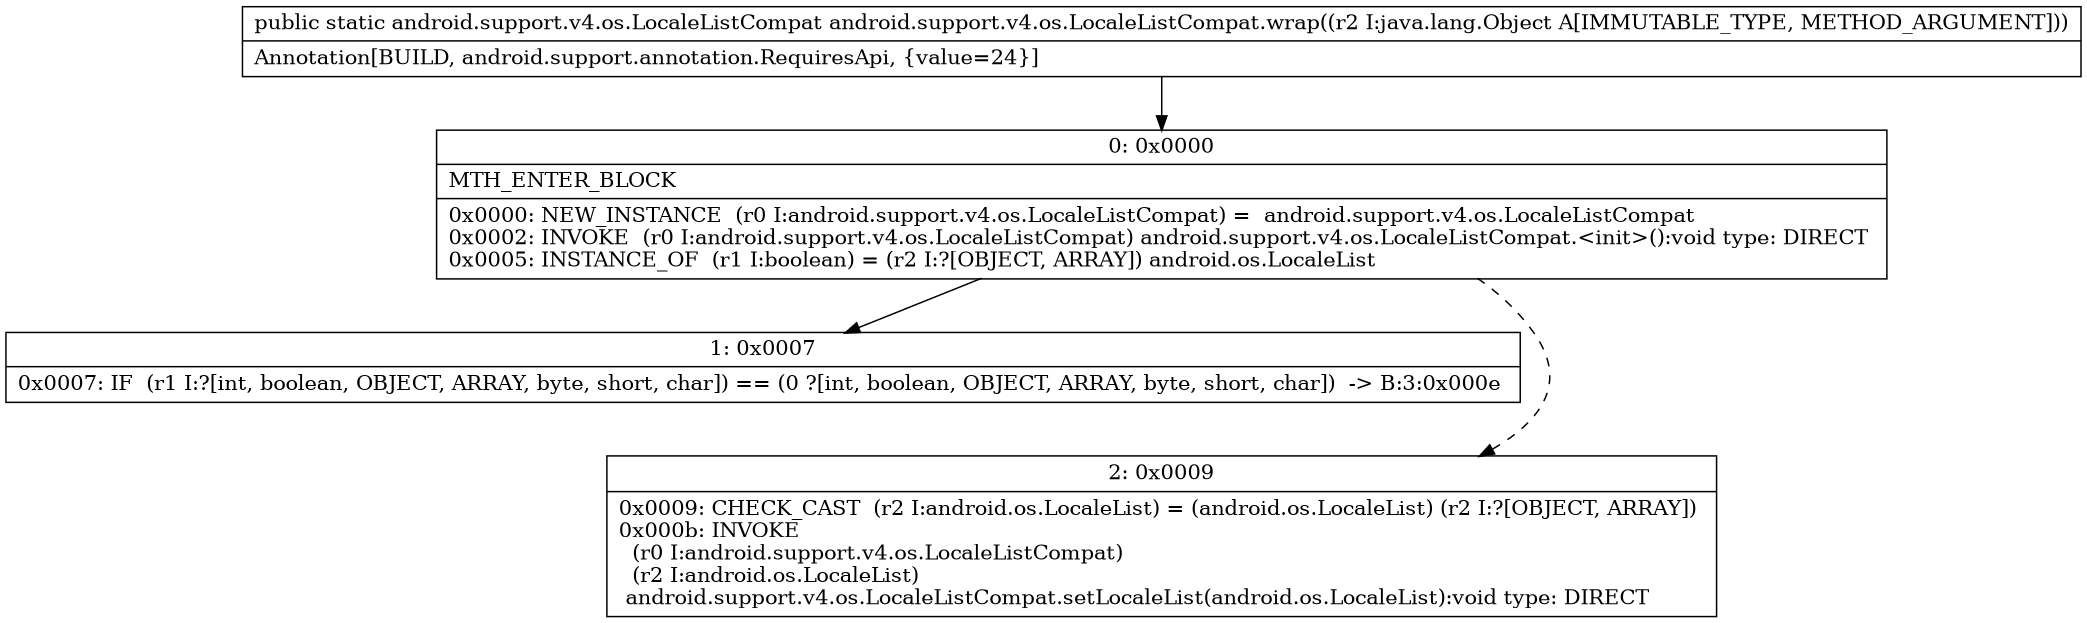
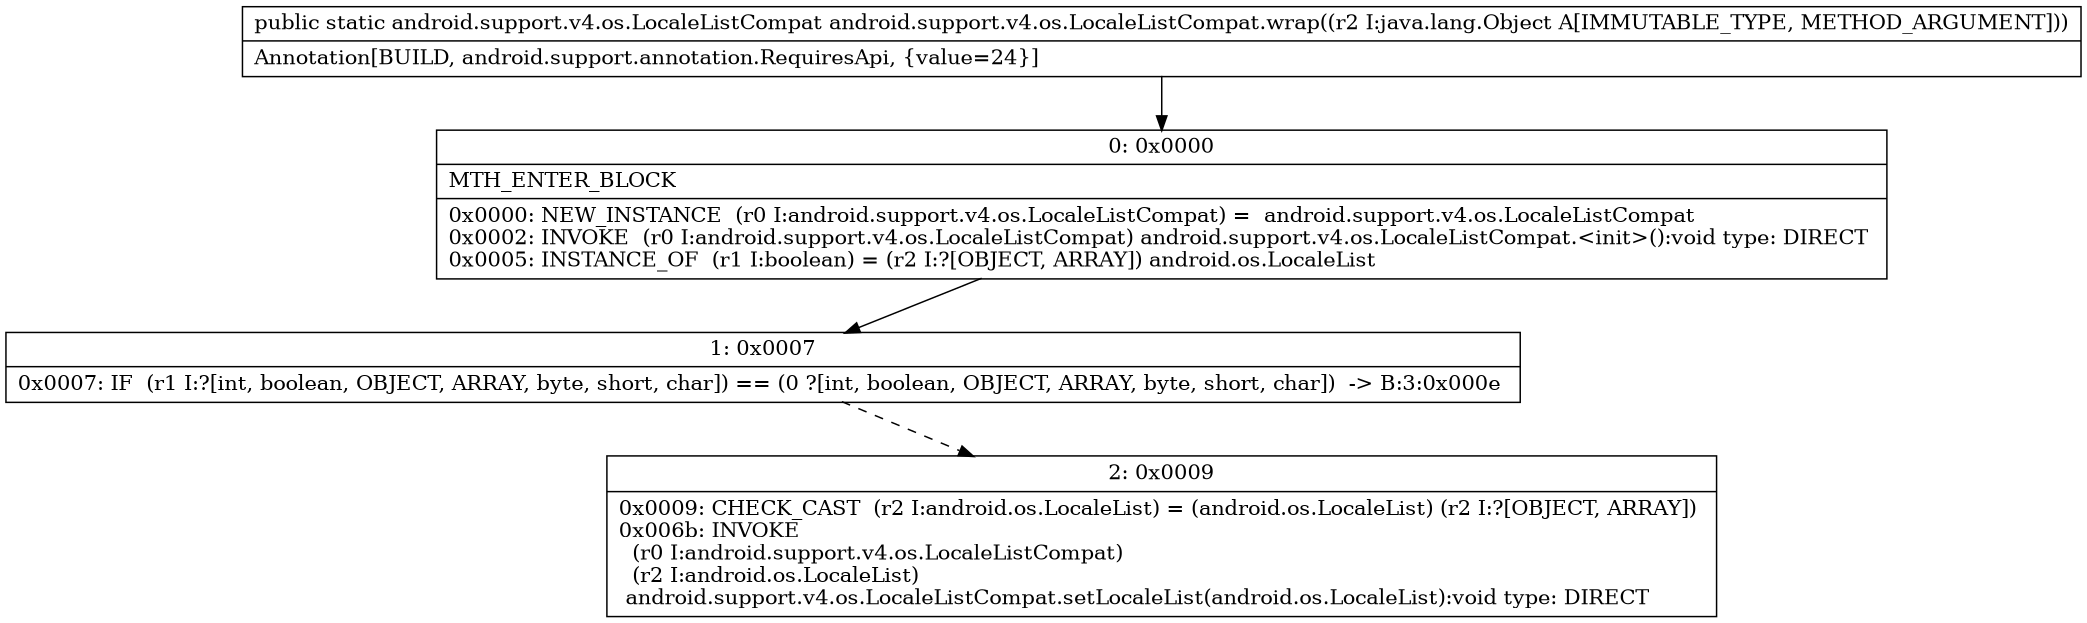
edge "0: 0x0000" -> "2: 0x0009": now "1: 0x0007" -> "2: 0x0009"
node "2: 0x0009": text "0x000b: INVOKE" -> "0x006b: INVOKE"
